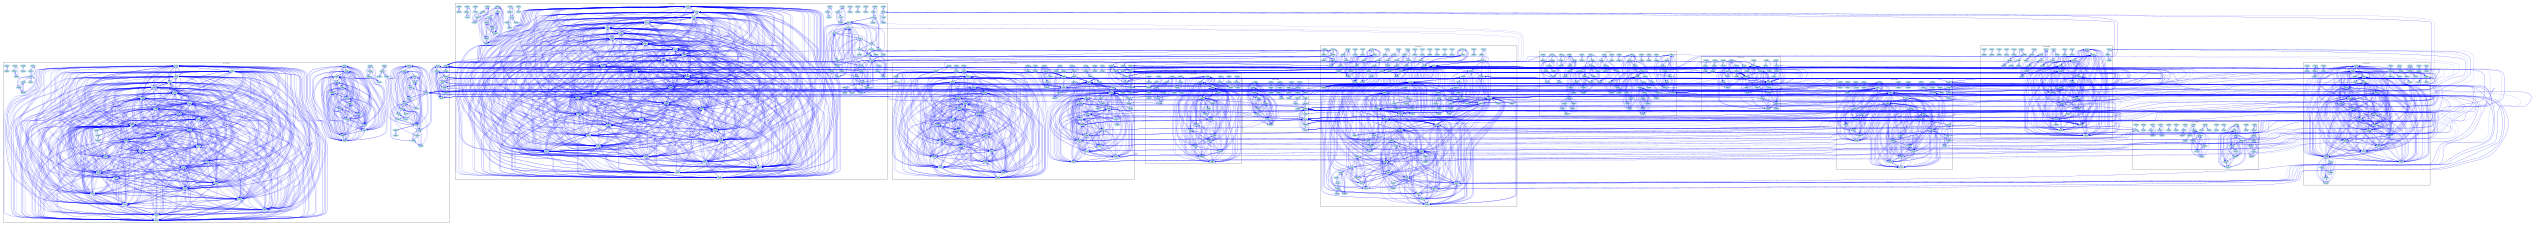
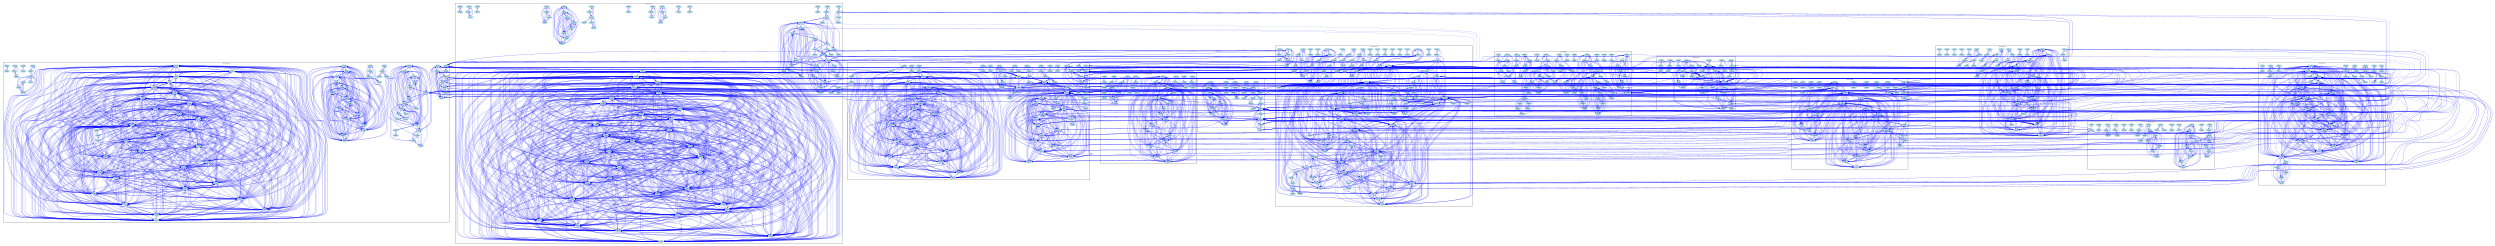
edge "3175131" -> "3179883": now "3175131" -> "3181893"
